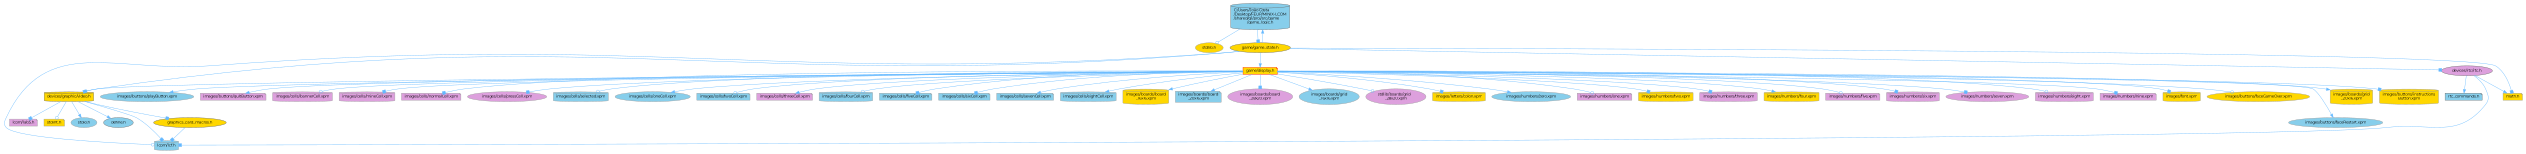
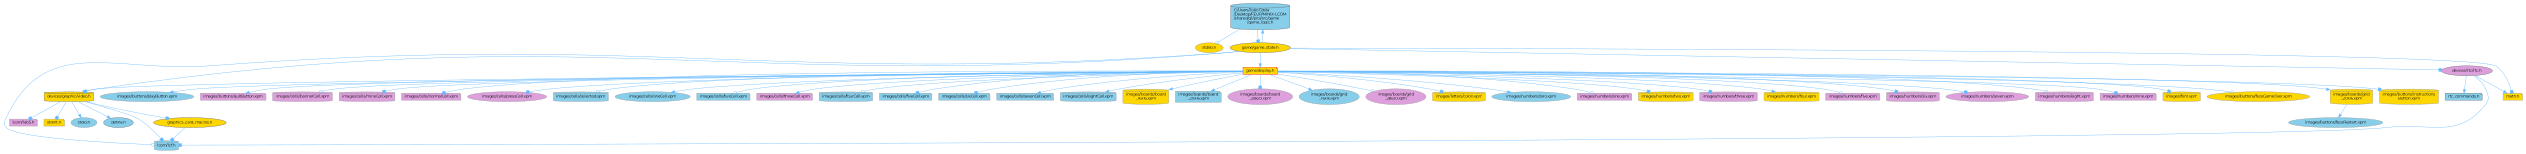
edge "game/display.h" -> "images/buttons/faceRestart.xpm": now "images/boards/grid _20x16.xpm" -> "images/buttons/faceRestart.xpm"
node "stdlib/boards/grid _28x20.xpm": label "stdlib/boards/grid _28x20.xpm" -> "images/boards/grid _28x20.xpm"
edge "devices/graphic/video.h" -> "stdint.h": arrowhead odot -> box
